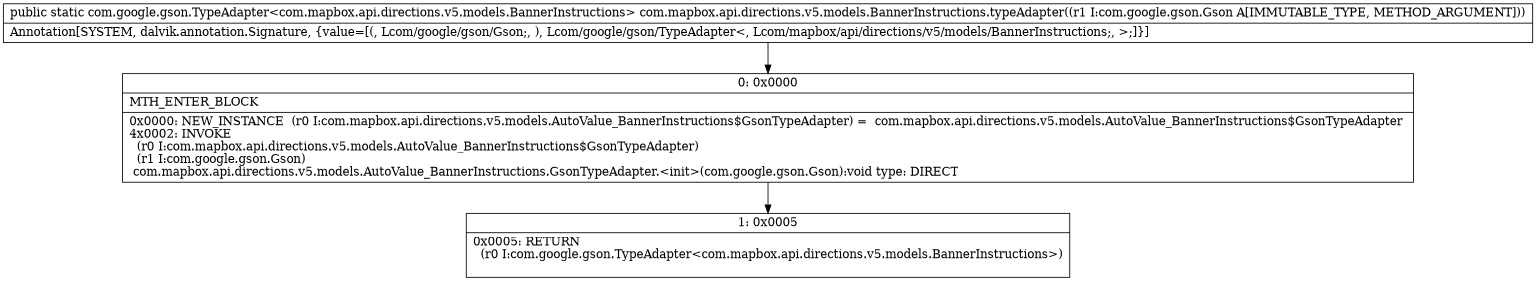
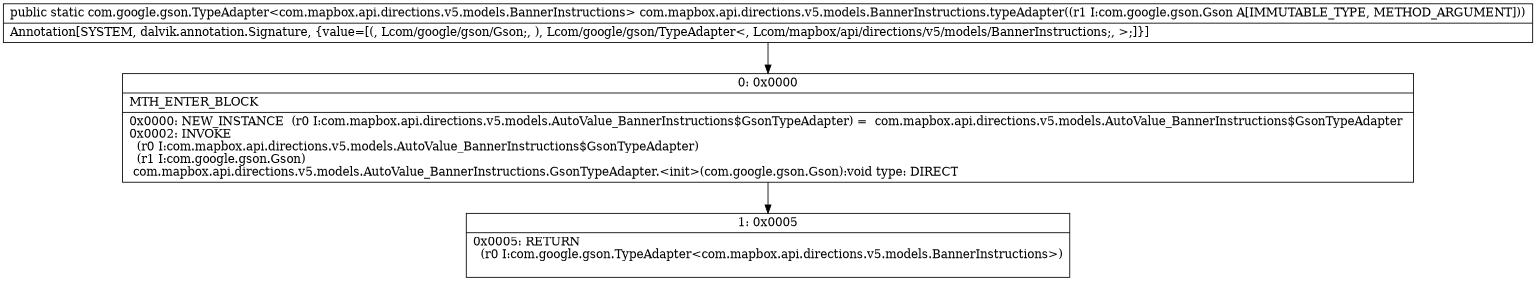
node "0: 0x0000": text "4x0002: INVOKE" -> "0x0002: INVOKE"
